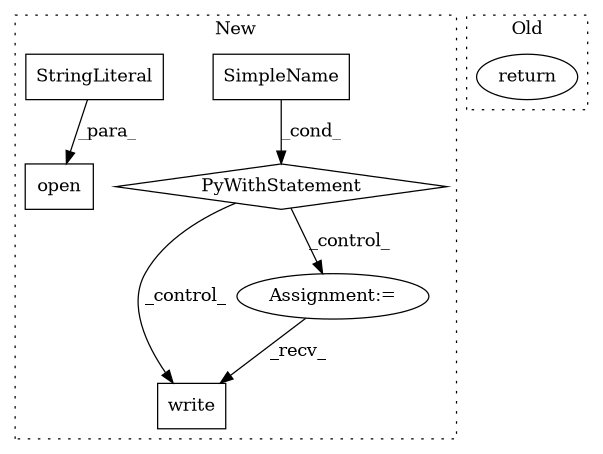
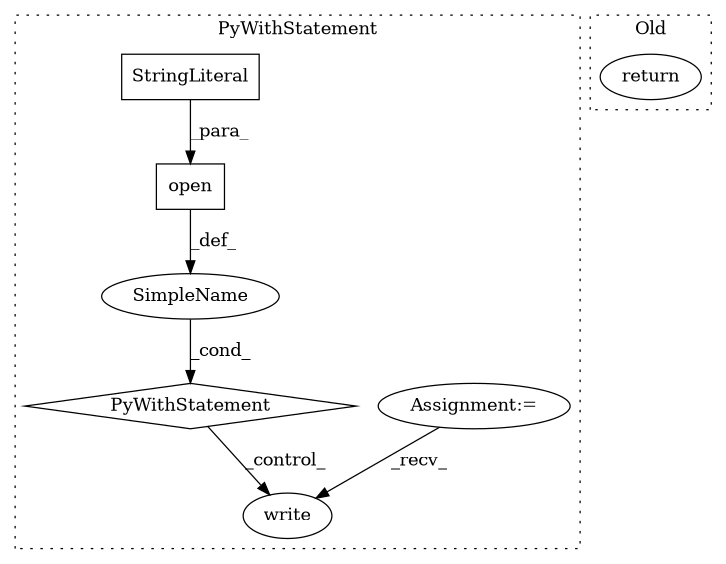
cluster "New": label "New" -> "PyWithStatement"
node "SimpleName": shape box -> ellipse
edge "open" -> "SimpleName": added, label "_def_"
edge "PyWithStatement" -> "Assignment:=": removed, label "_control_"
node "write": shape box -> ellipse
